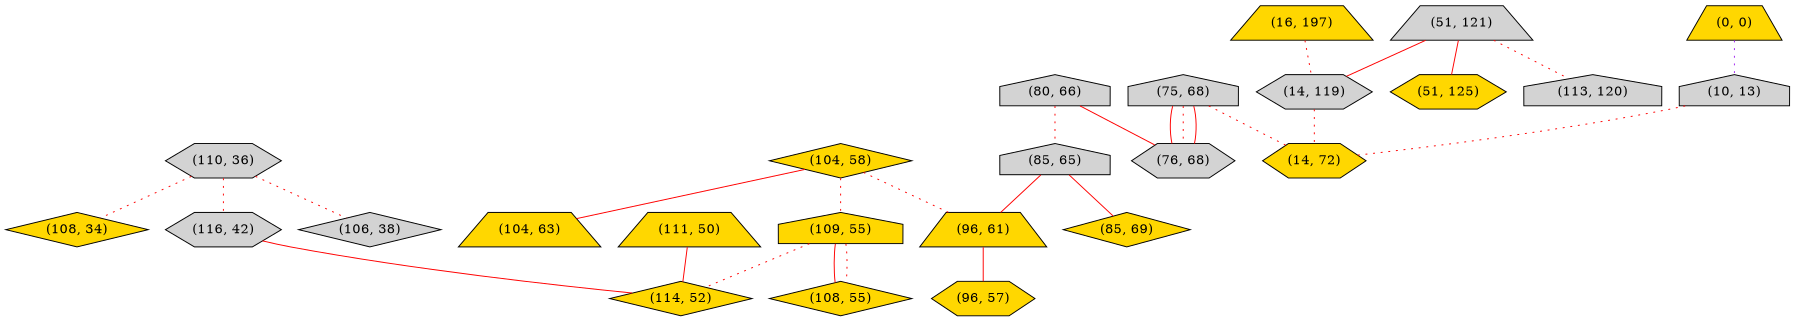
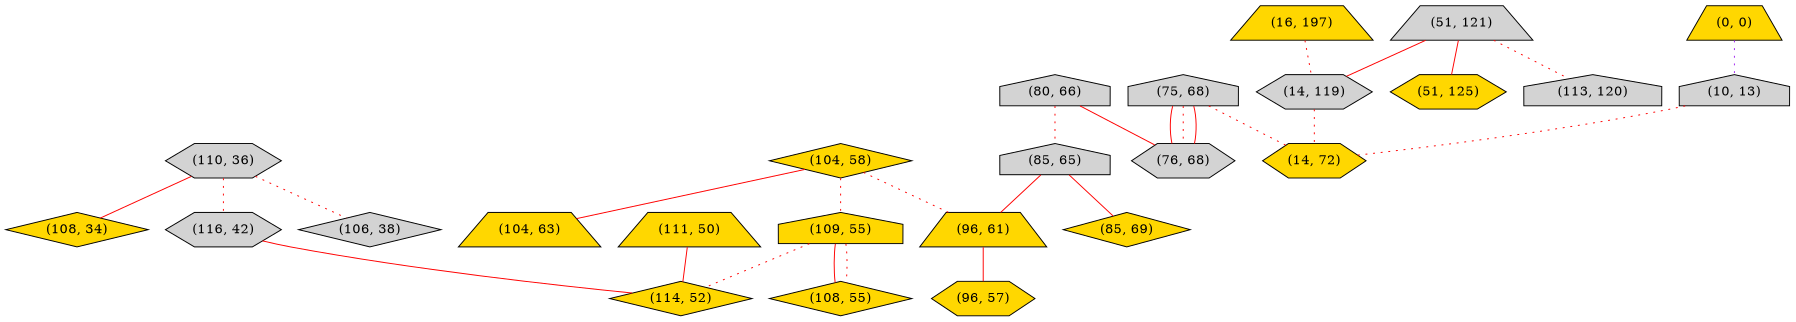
edge "(110, 36)" -- "(108, 34)": style dotted -> solid
